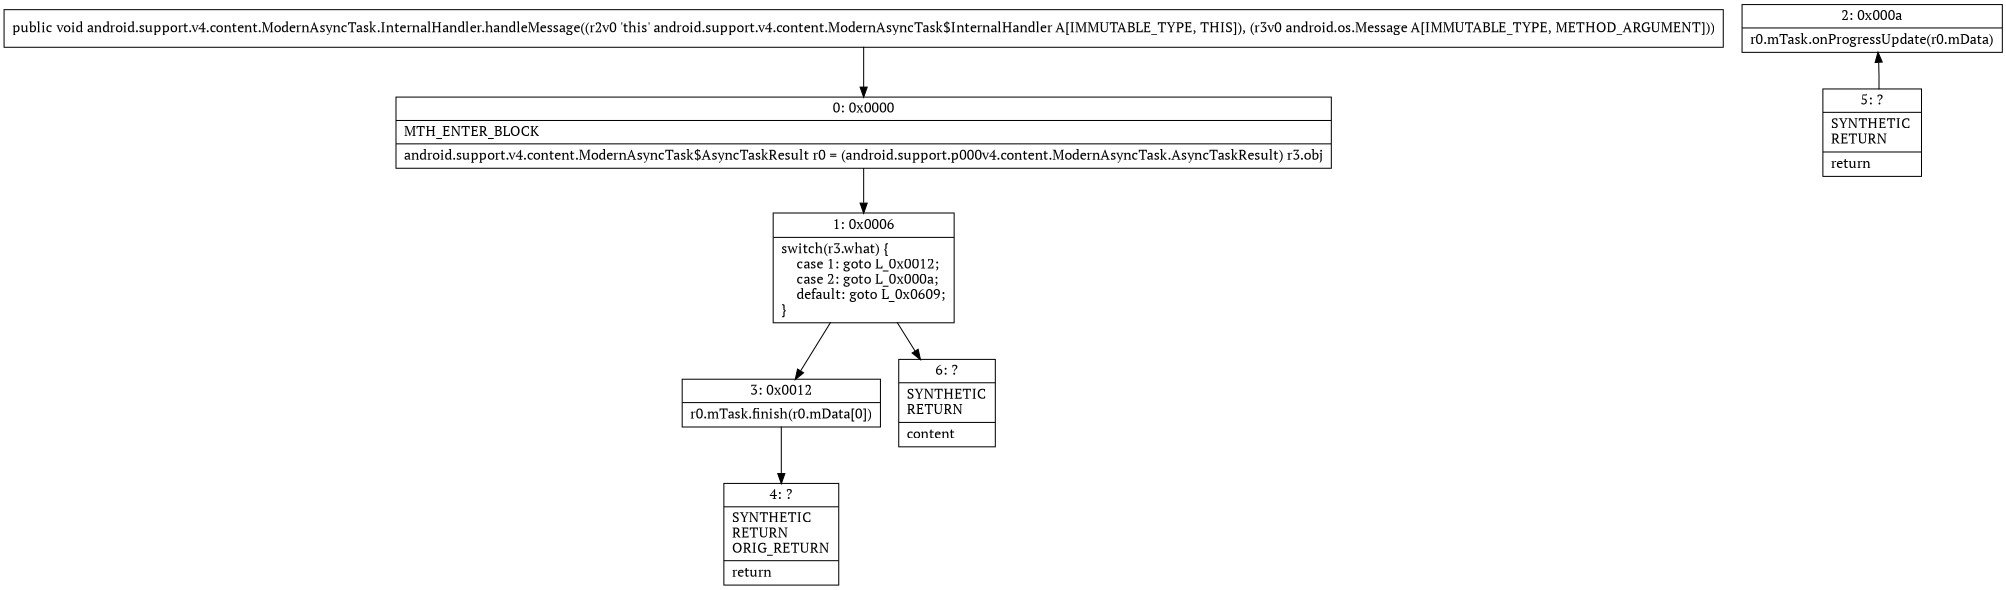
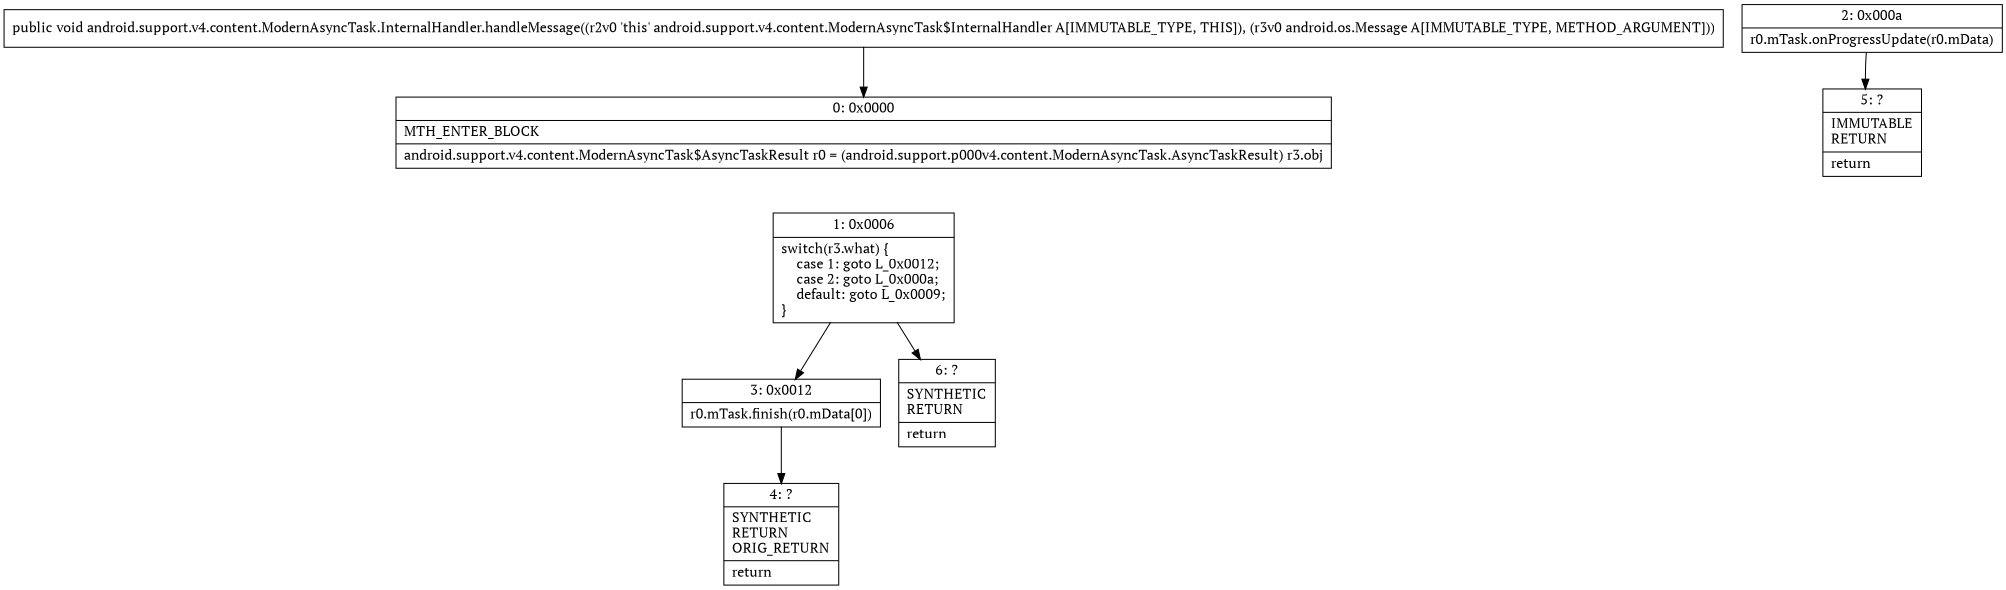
edge "5: ?" -> "2: 0x000a": reversed
node "5: ?": text "SYNTHETIC" -> "IMMUTABLE"
edge "0: 0x0000" -> "1: 0x0006": removed
node "1: 0x0006": text "default: goto L_0x0609;" -> "default: goto L_0x0009;"
node "6: ?": text "content" -> "return"
